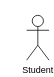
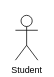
node "Student": moved (38, 38) -> (27, 38)
